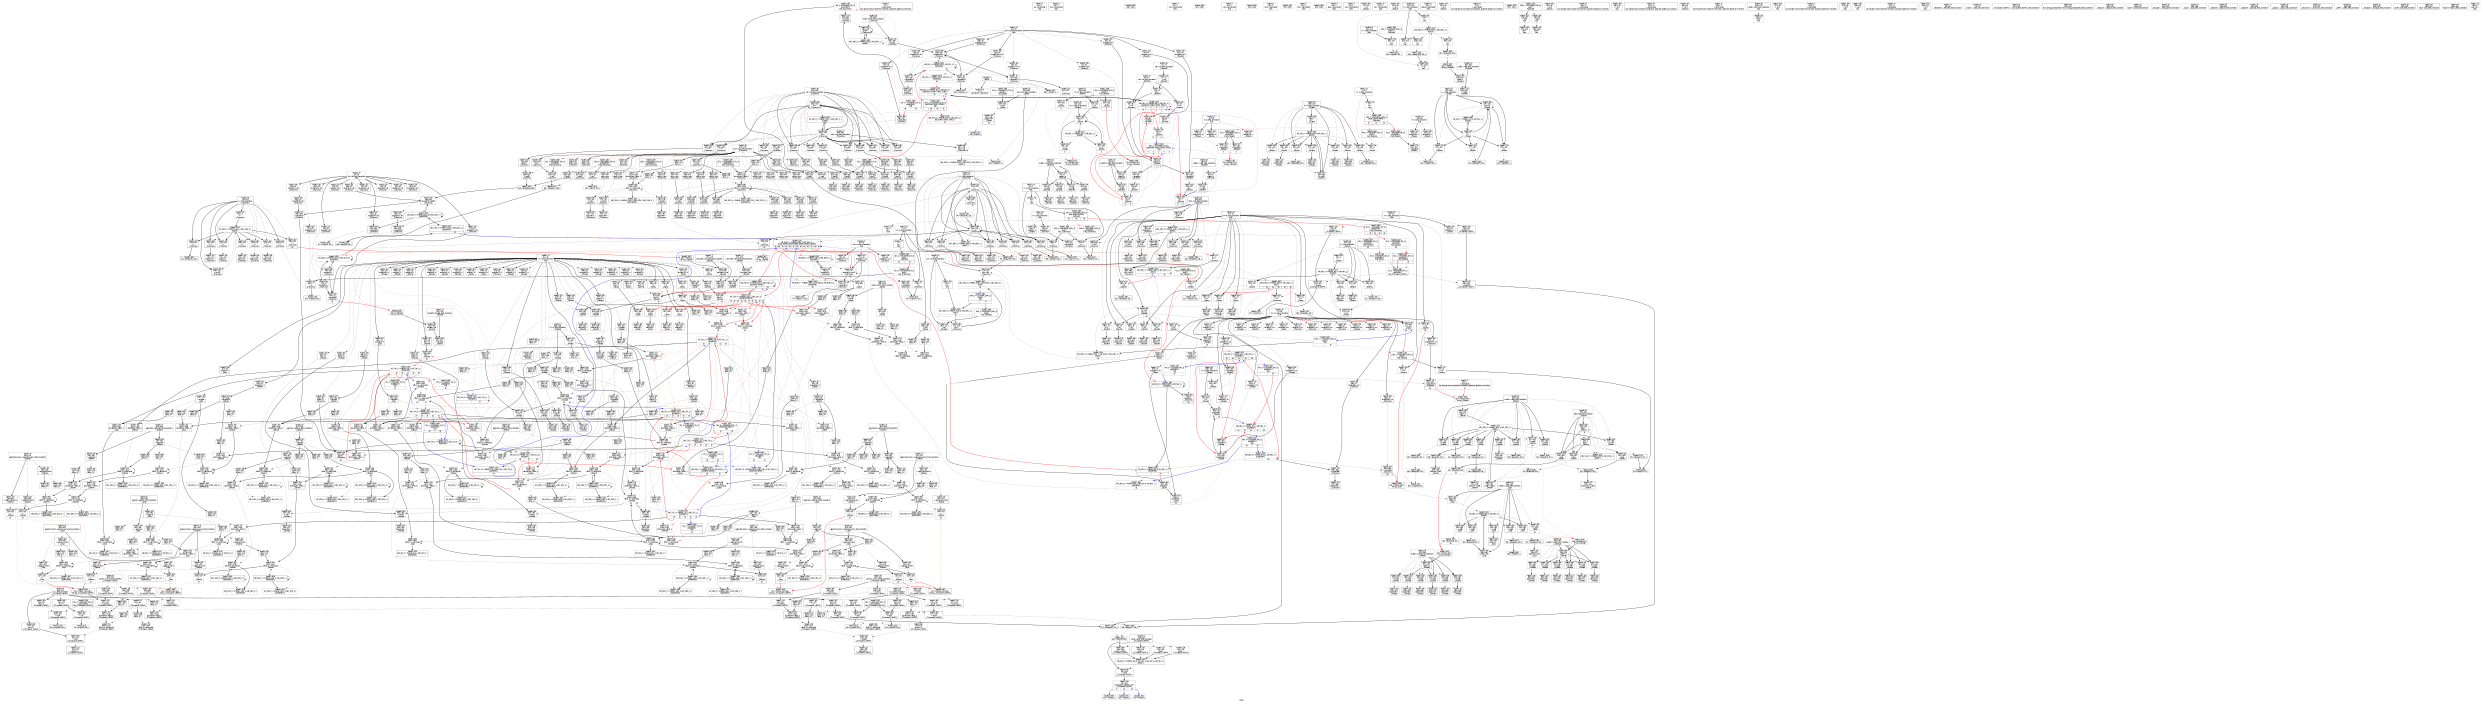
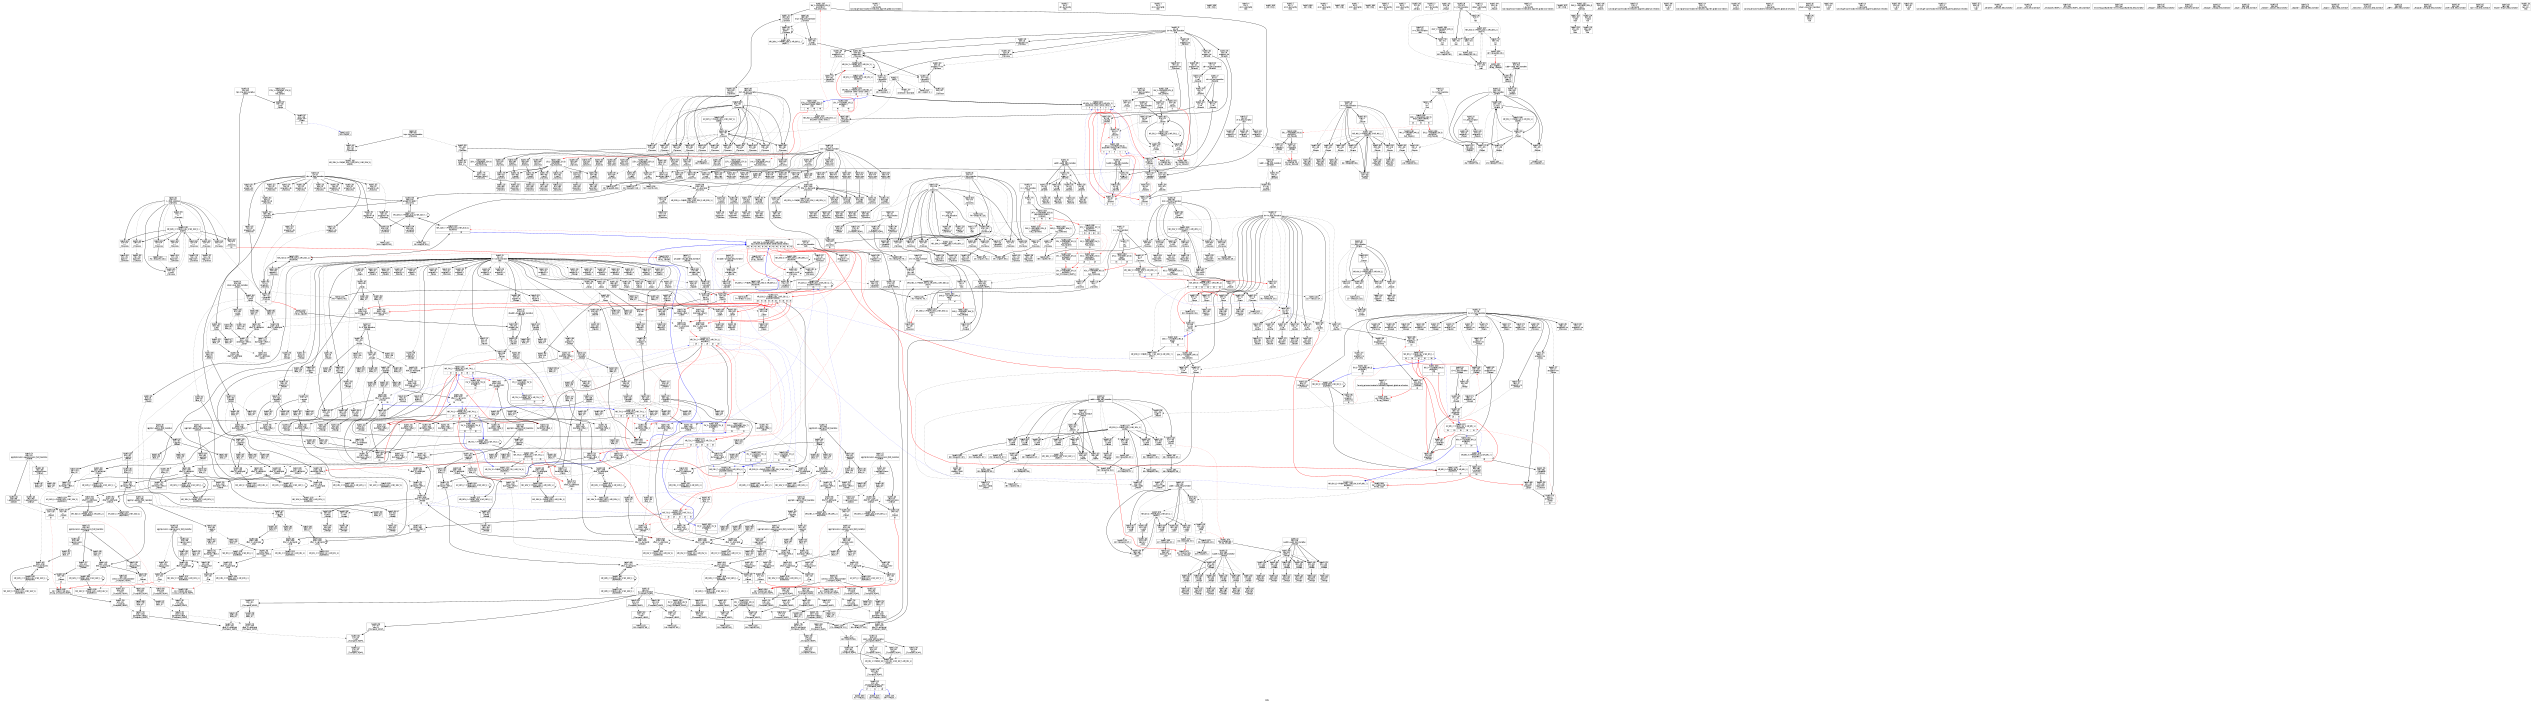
edge "NodeID: 281" -> "NodeID: 706": removed
